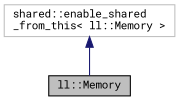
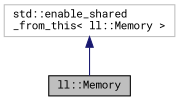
node "shared::enable_shared _from_this< ll::Memory >": label "shared::enable_shared _from_this< ll::Memory >" -> "std::enable_shared _from_this< ll::Memory >"
